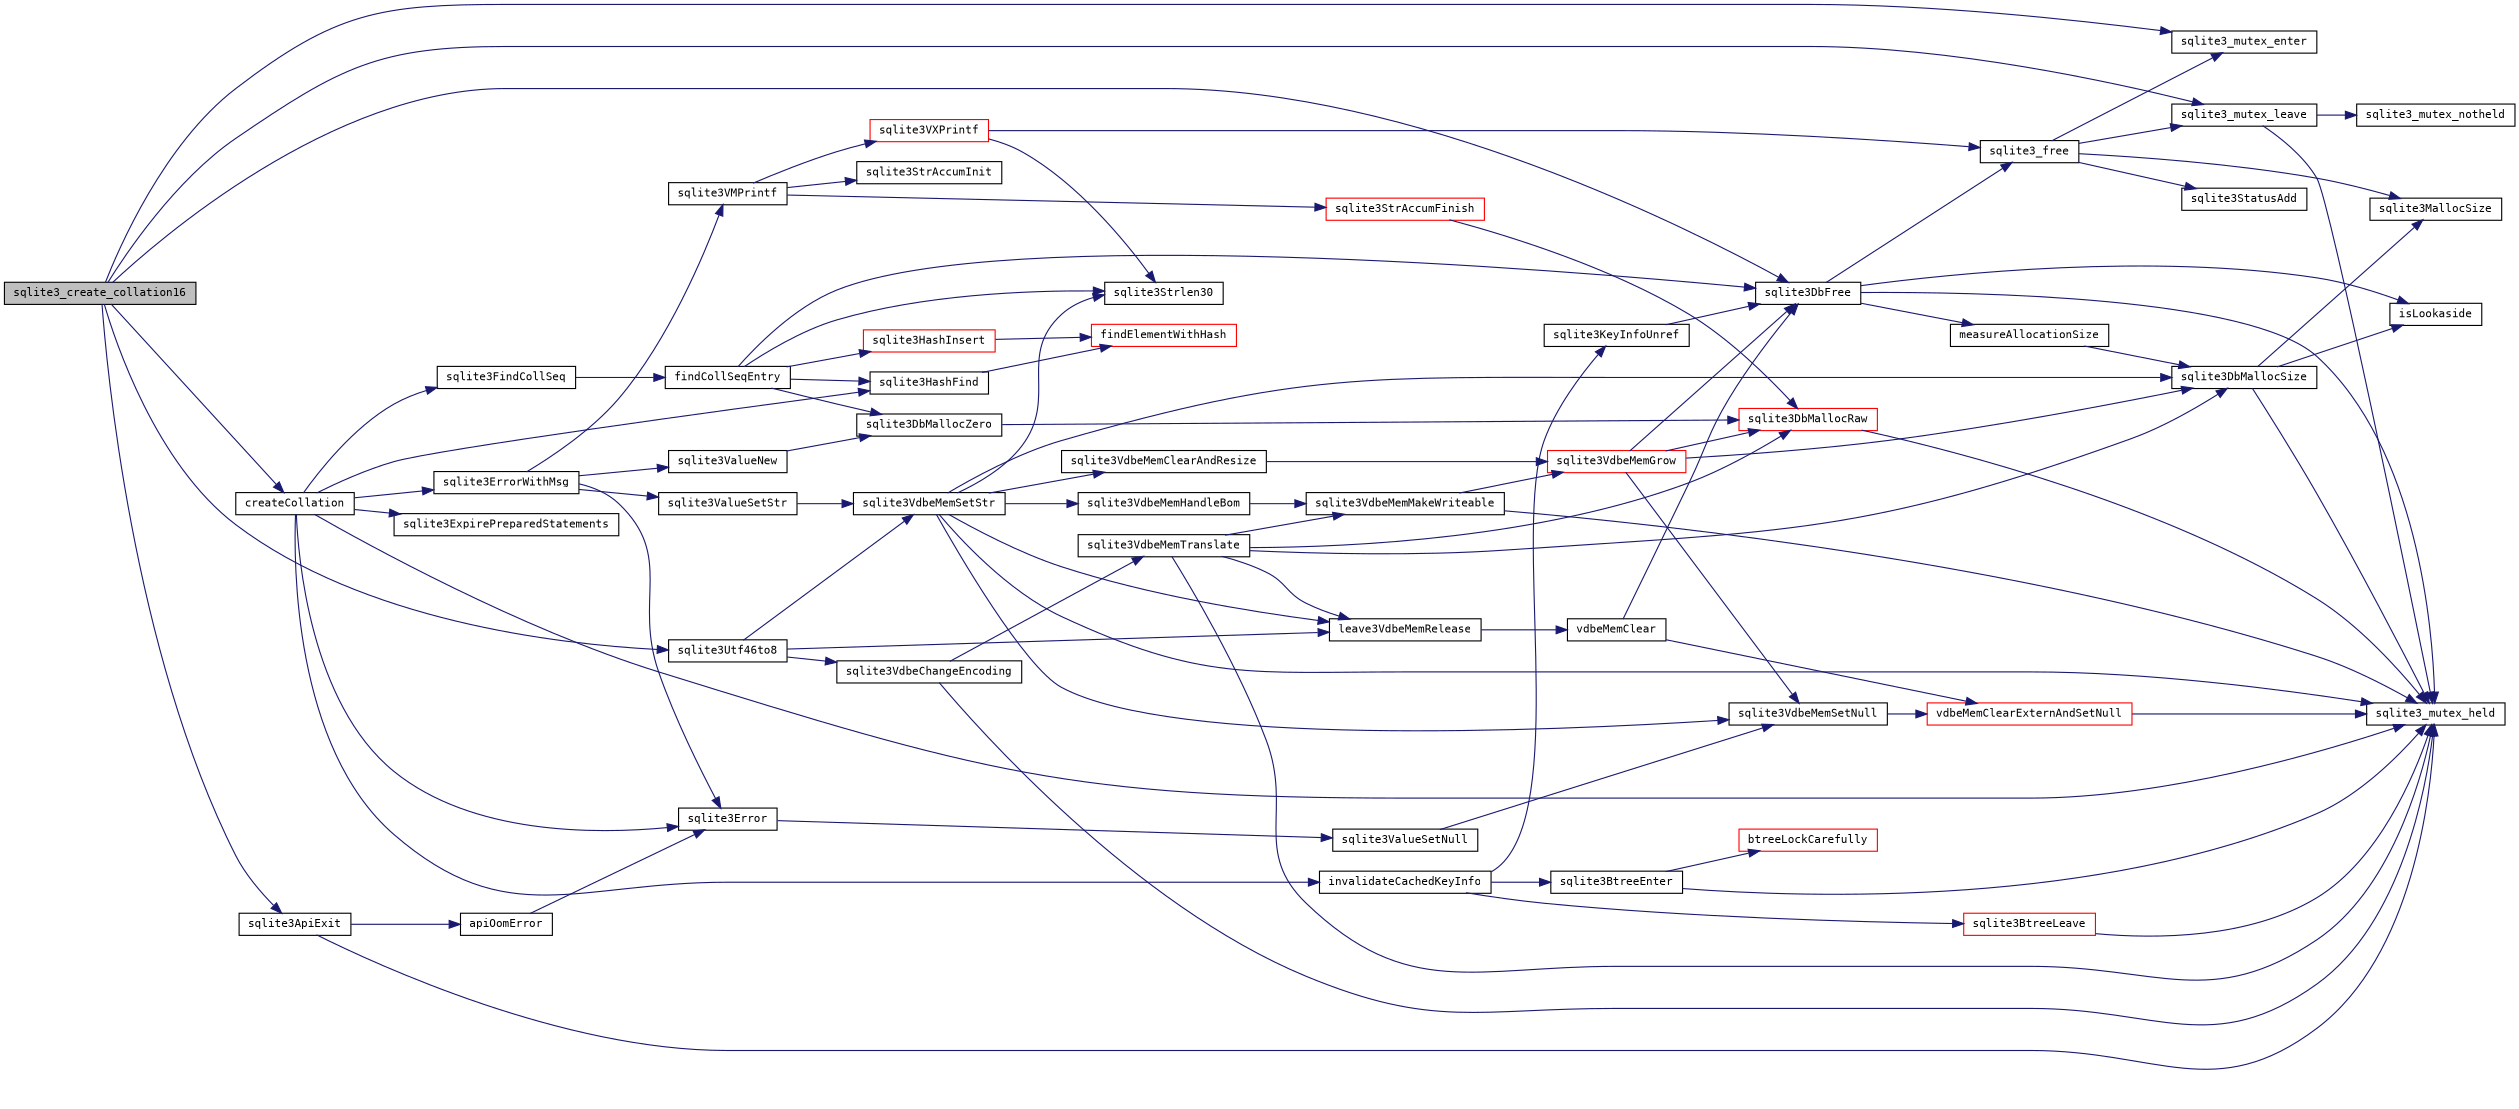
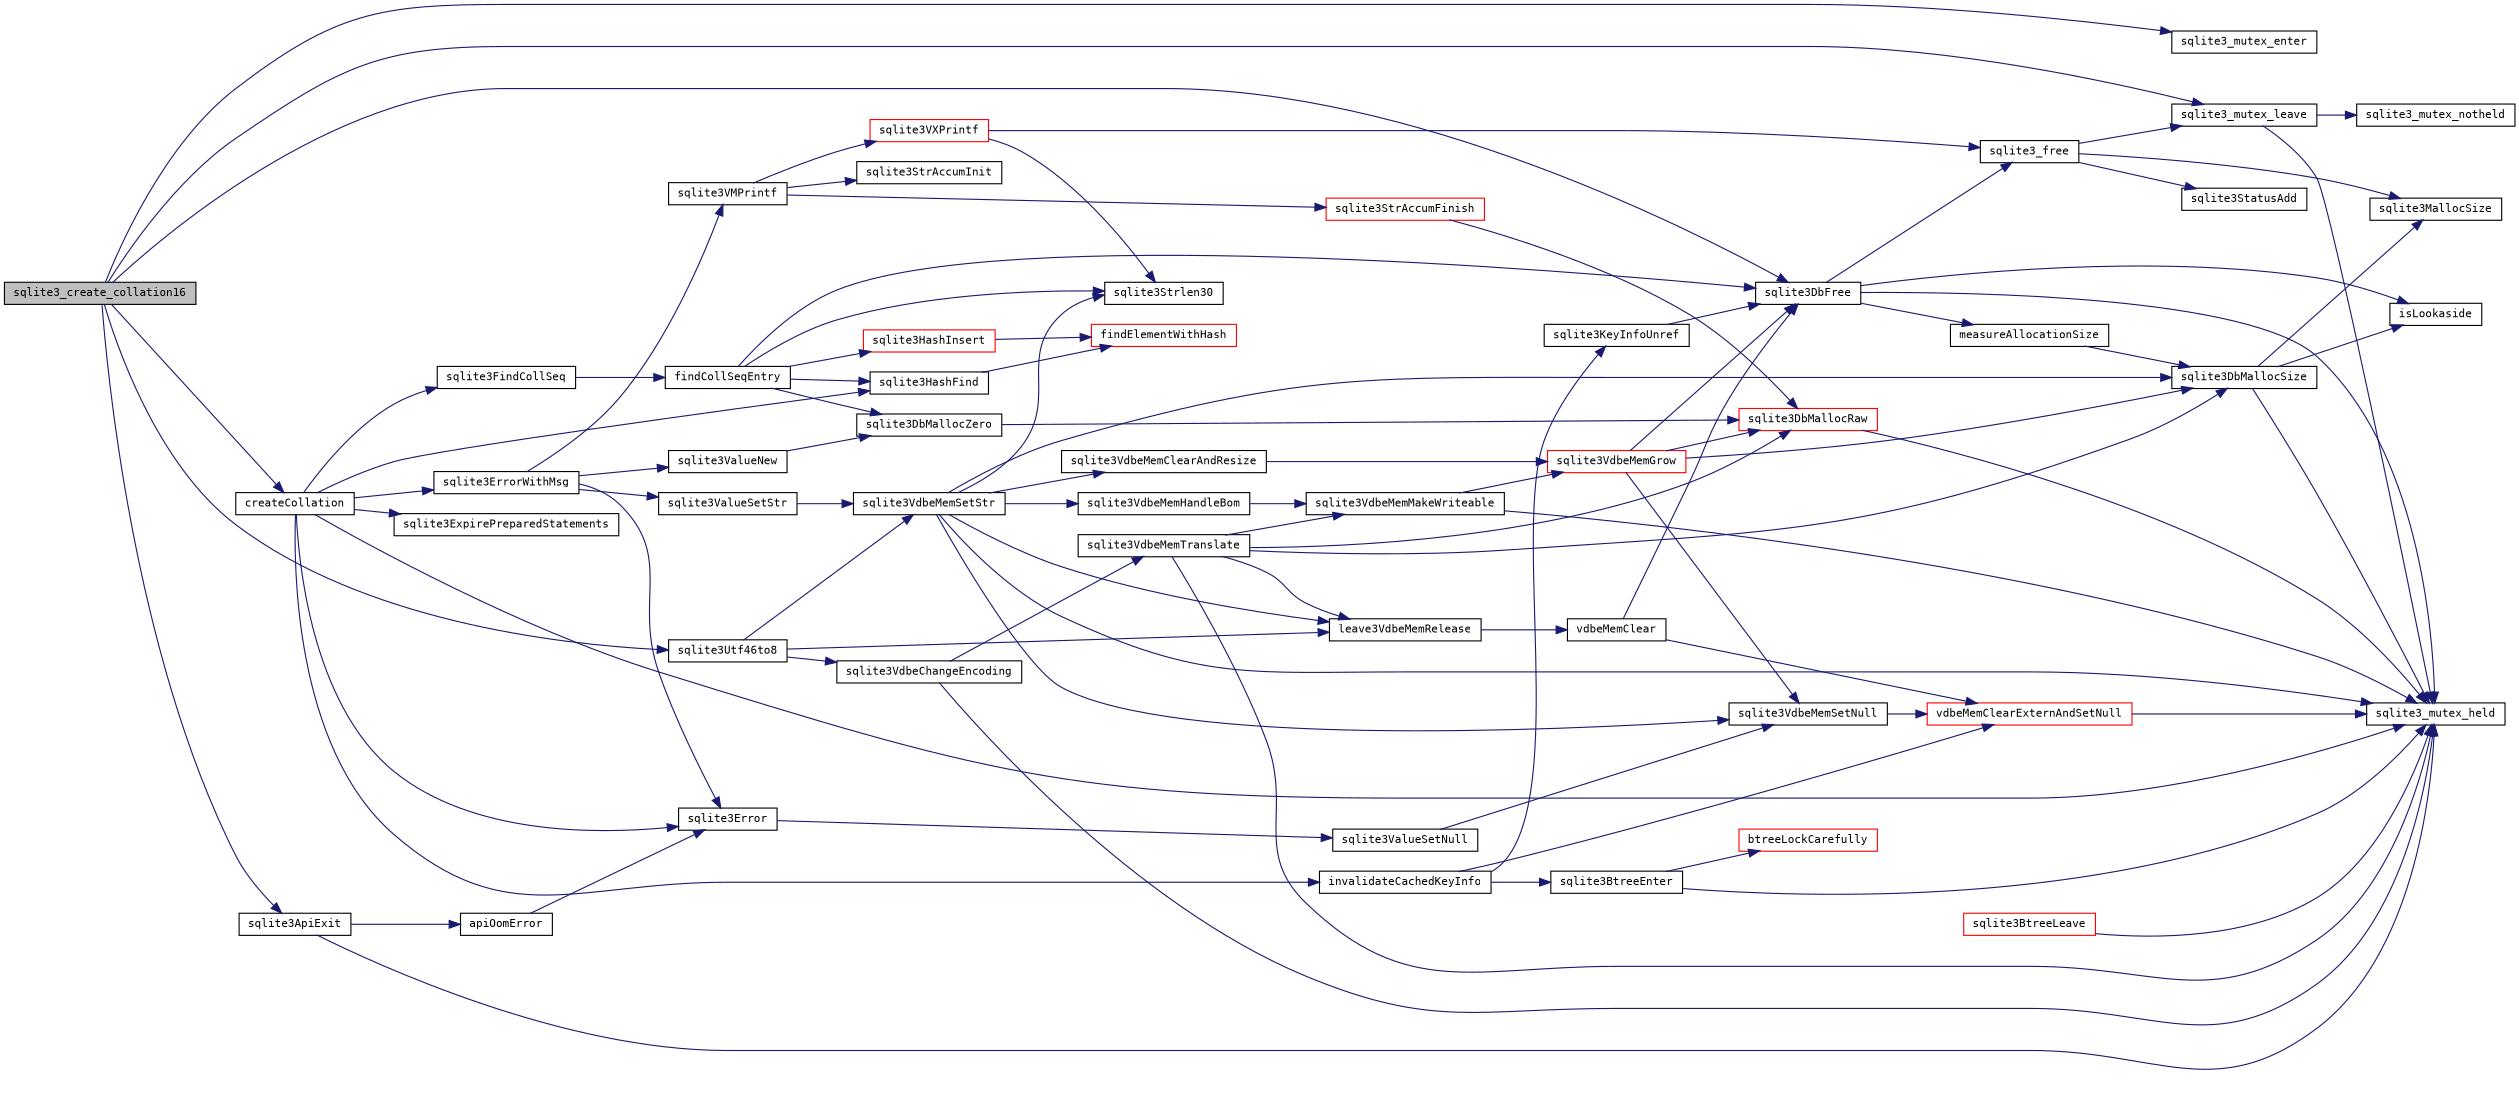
edge "sqlite3_free" -> "sqlite3_mutex_enter": removed
edge "invalidateCachedKeyInfo" -> "sqlite3BtreeLeave": now "invalidateCachedKeyInfo" -> "vdbeMemClearExternAndSetNull"
